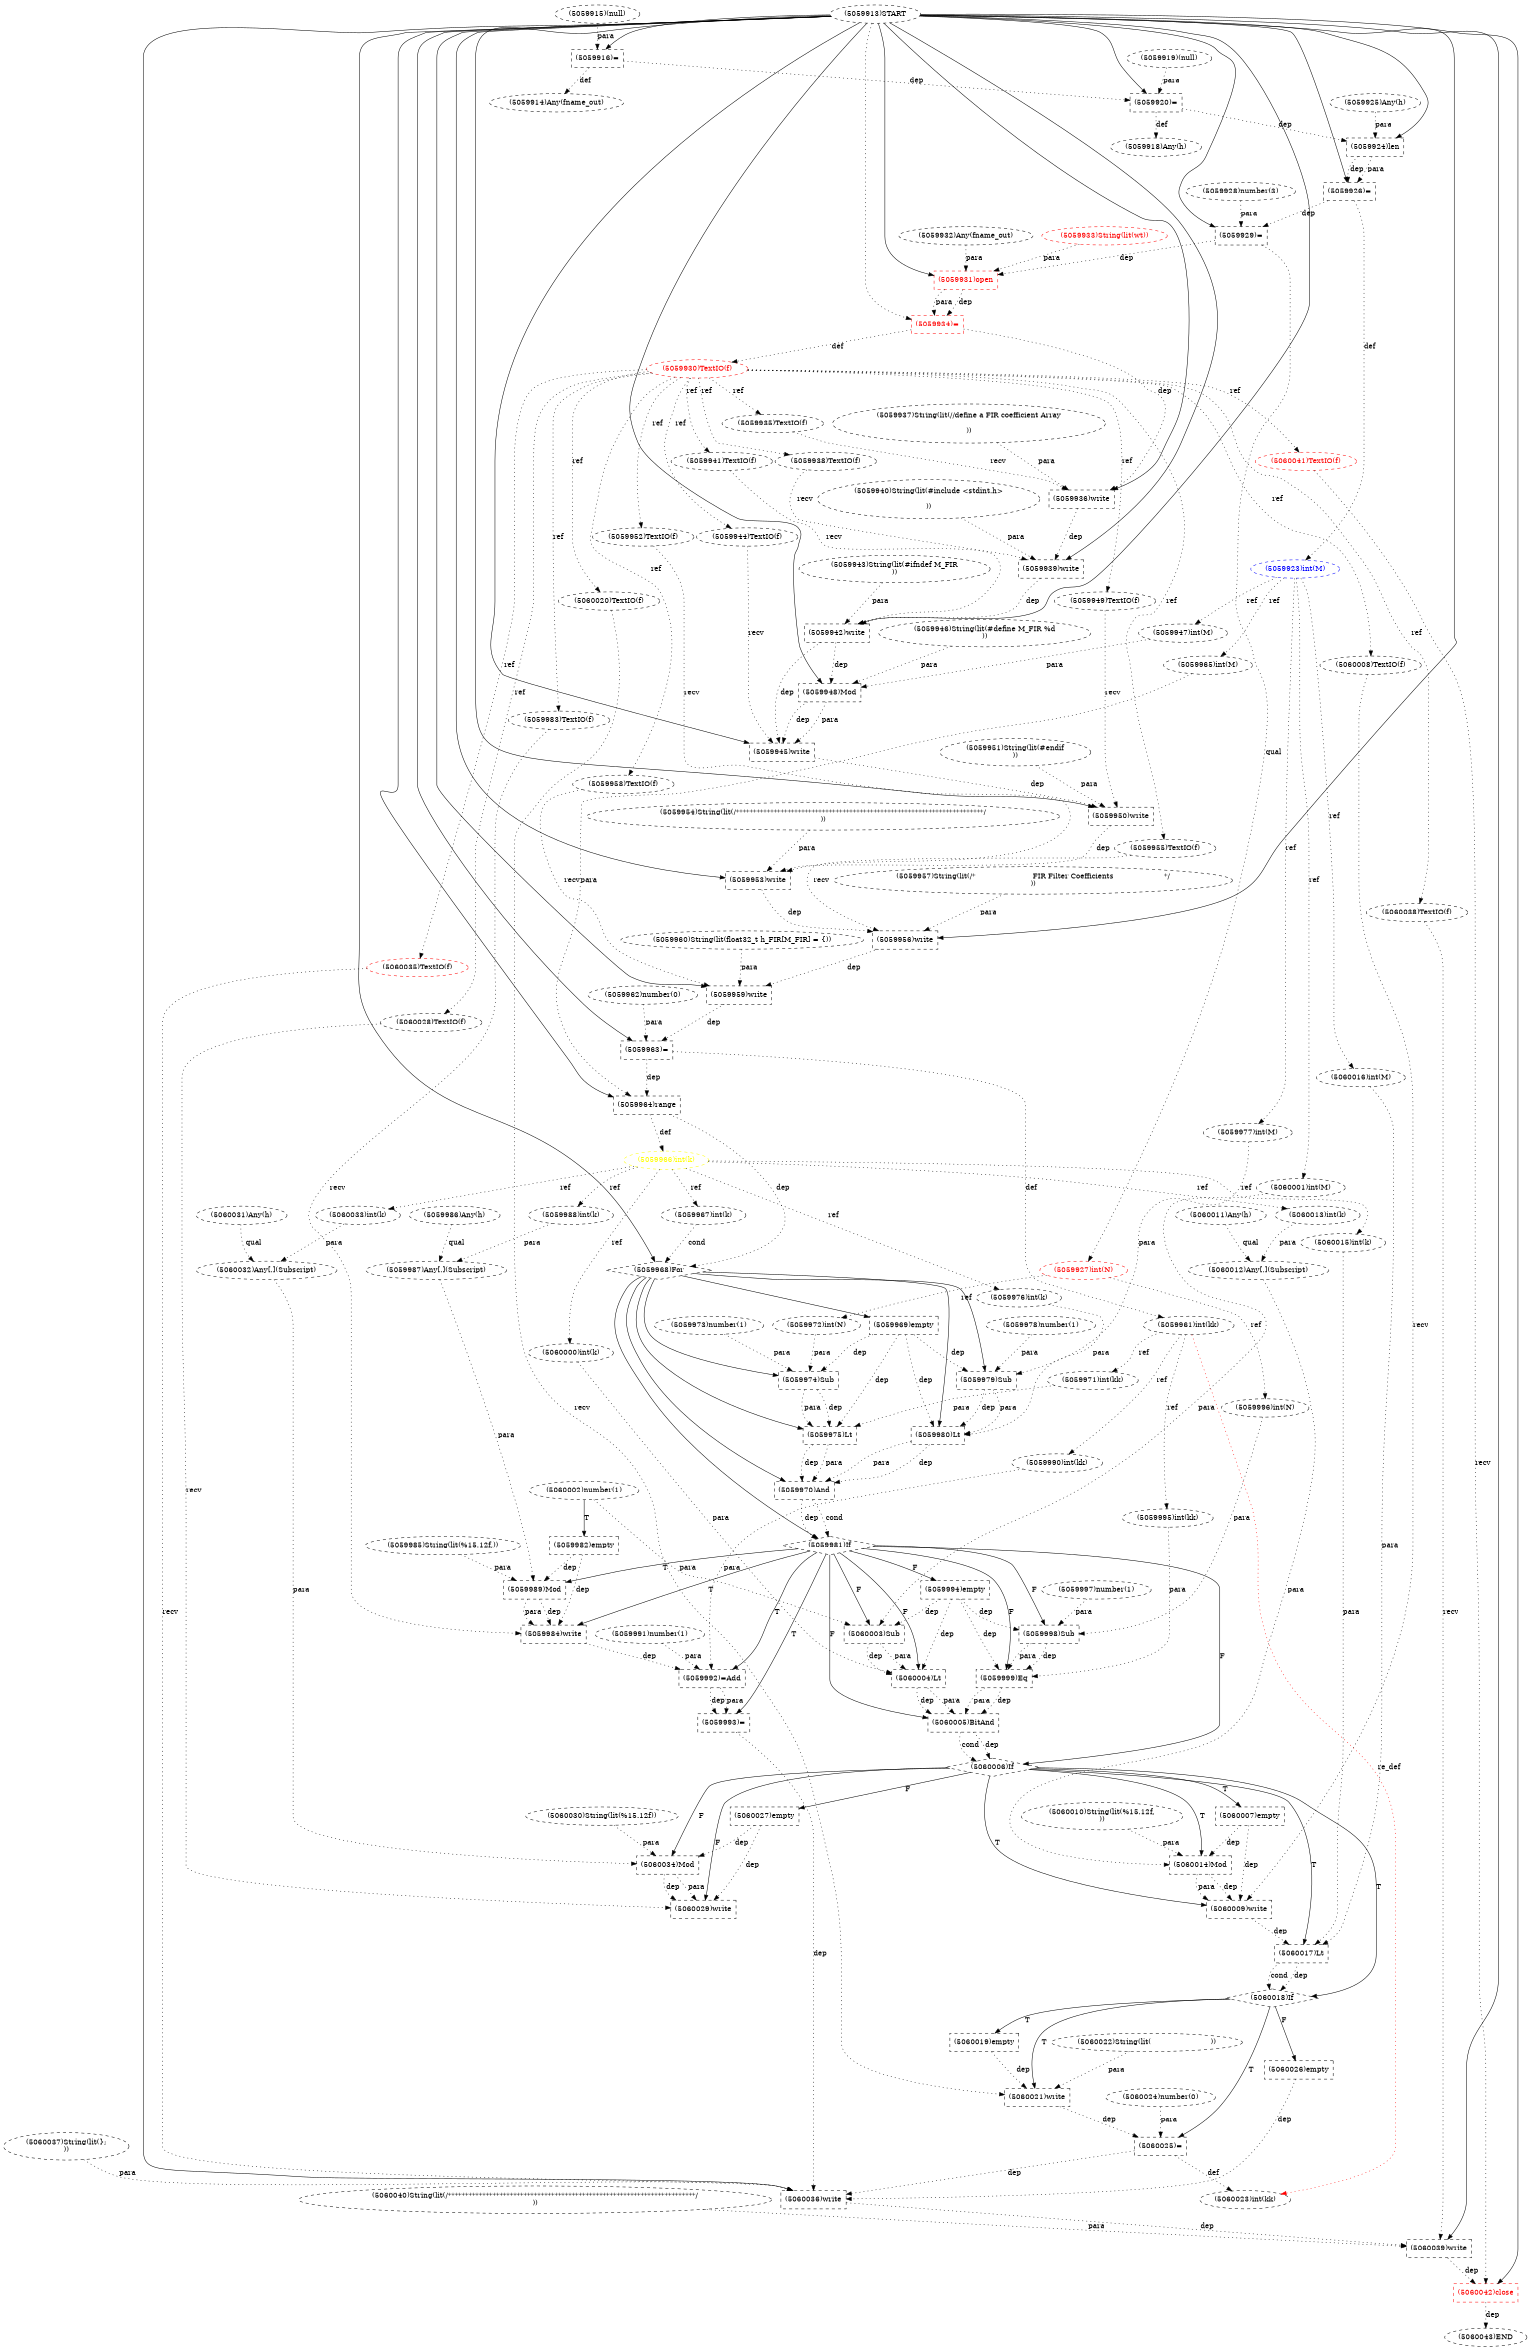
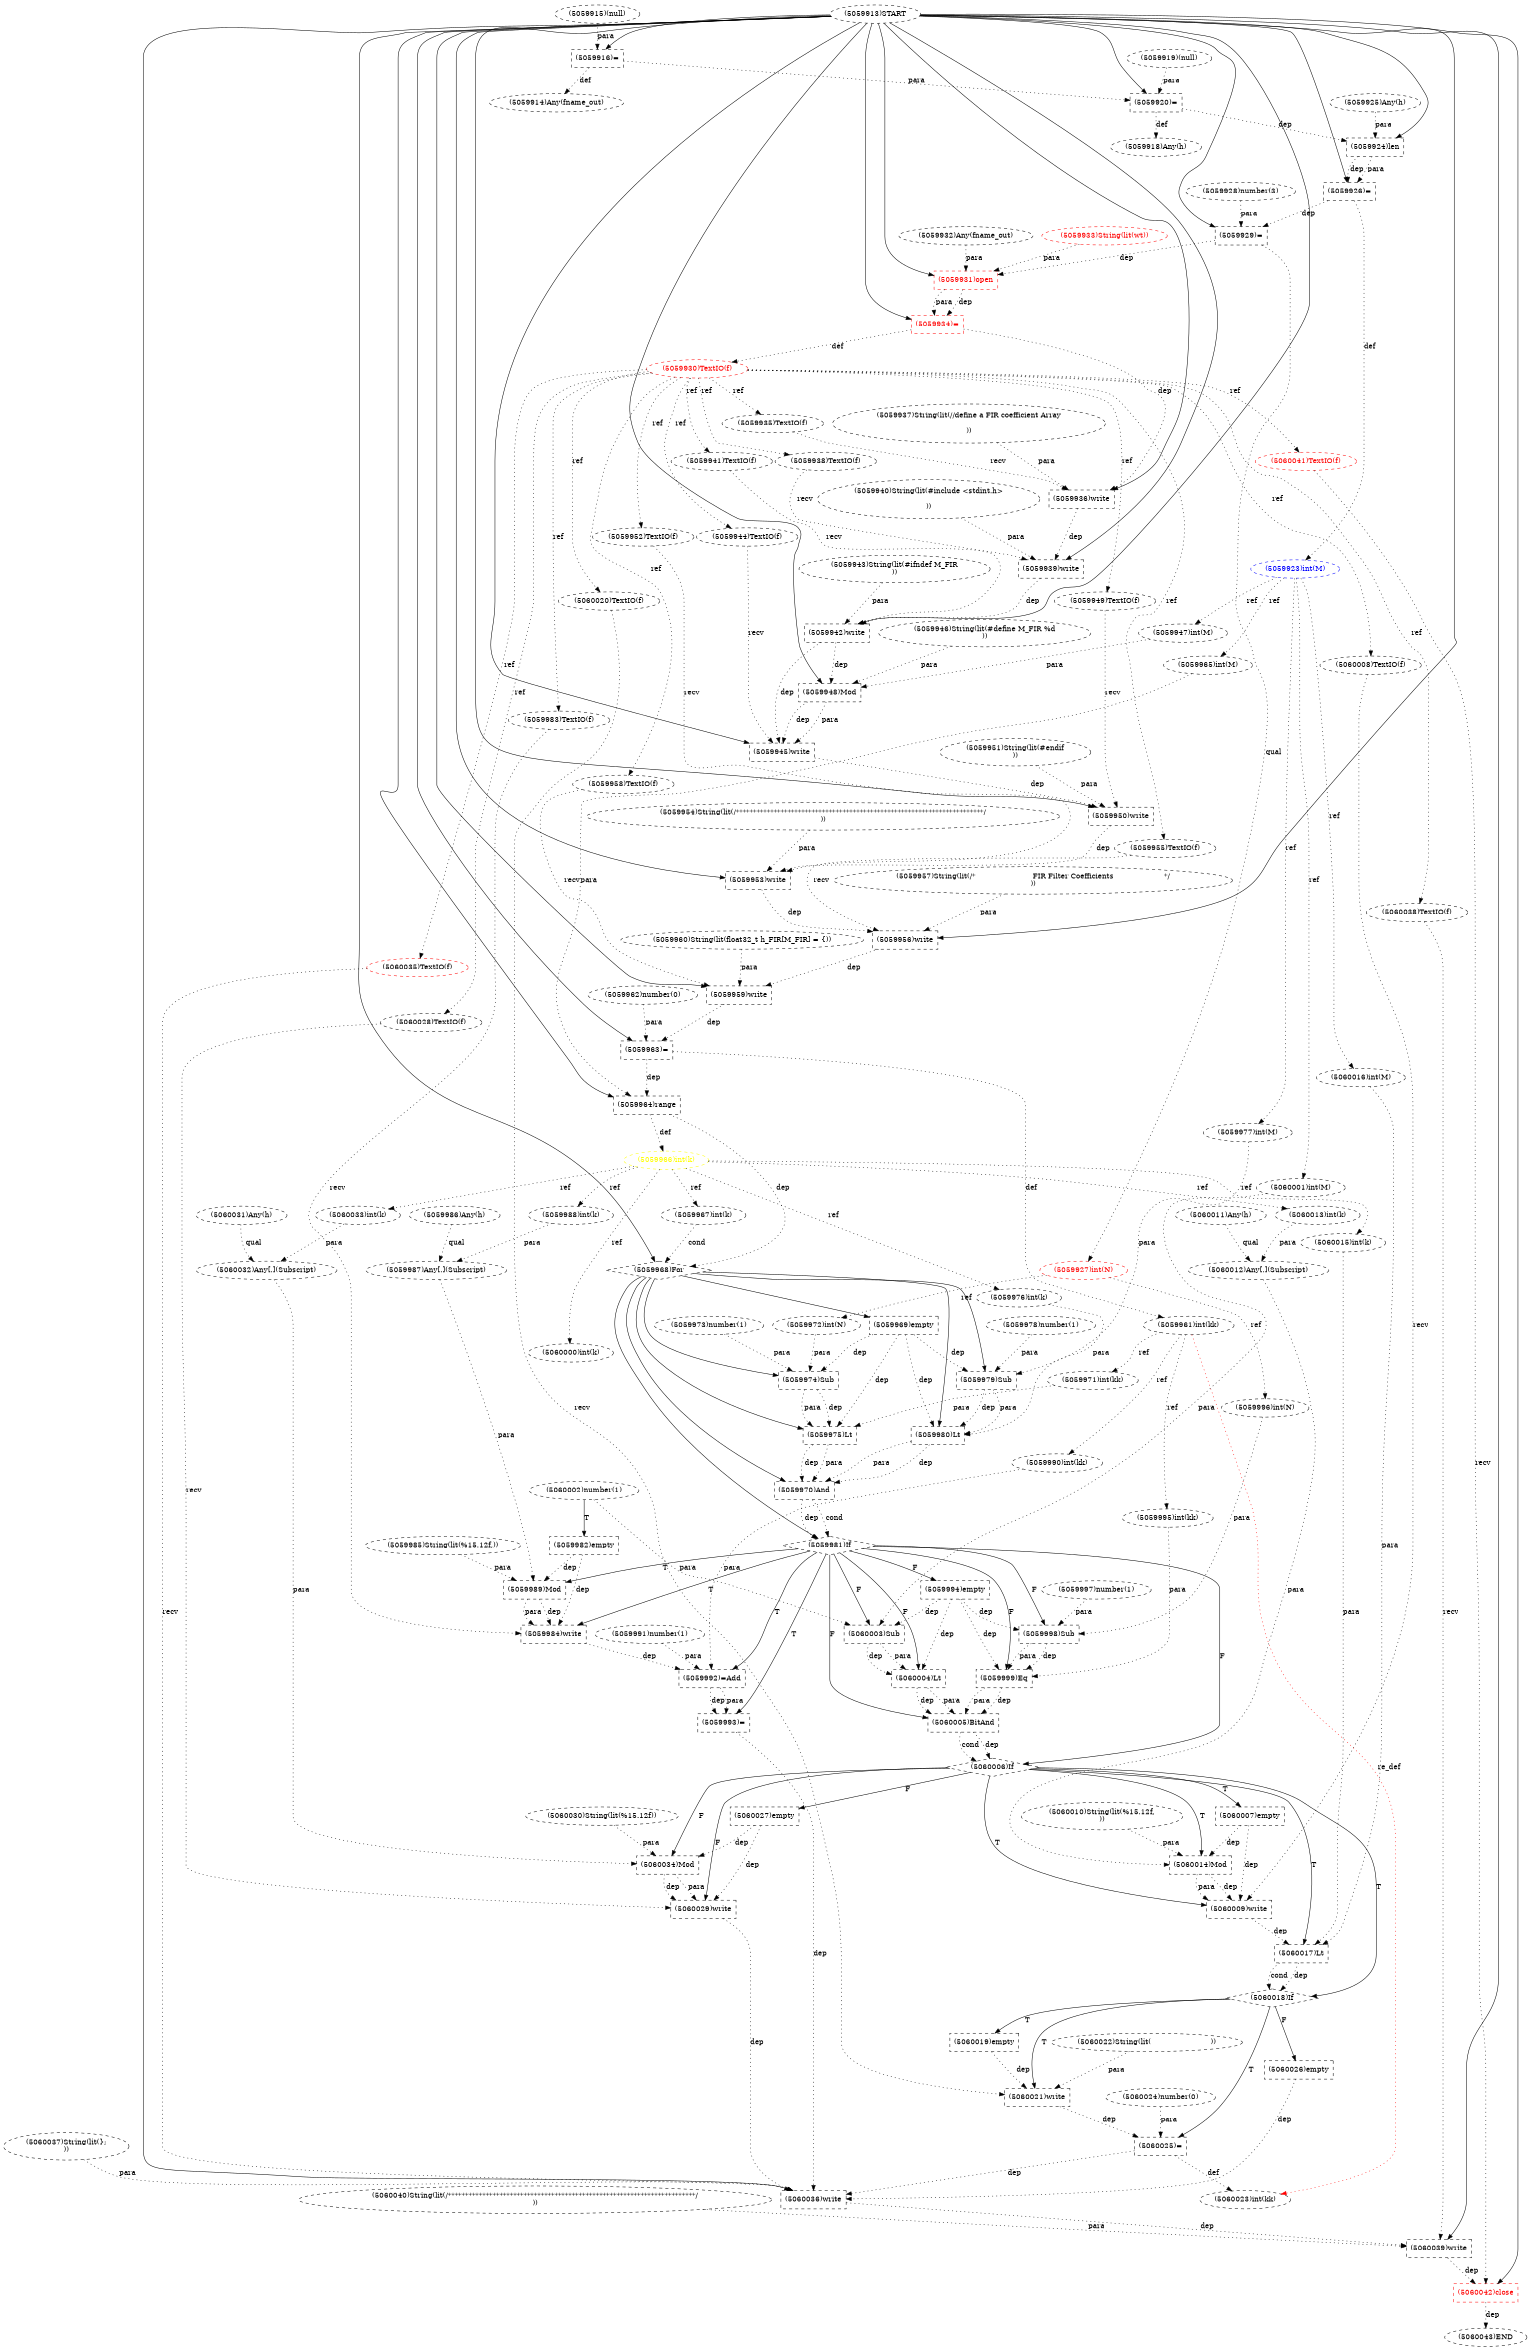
edge "(5059916)=" -> "(5059920)=": label "dep" -> "para"
edge "(5059913)START" -> "(5059934)=": style dotted -> solid
edge "(5060000)int(k)" -> "(5060004)Lt": removed, label "para"
edge "(5060029)write" -> "(5060036)write": added, label "dep"
